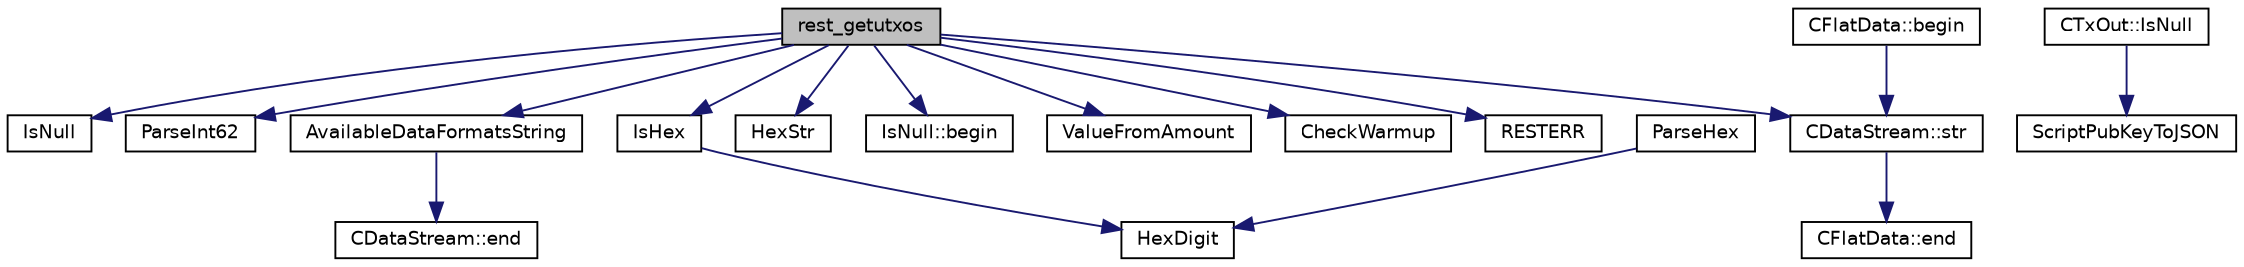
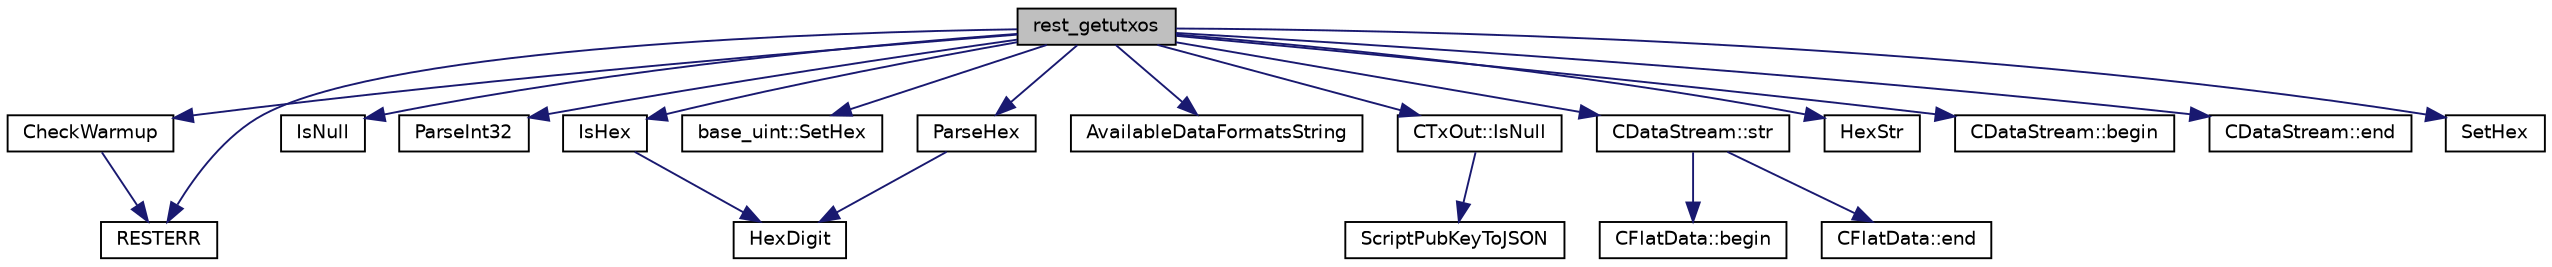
edge "CFlatData::begin" -> "CDataStream::str": reversed
edge "rest_getutxos" -> "ParseHex": added
edge "rest_getutxos" -> "CTxOut::IsNull": added
node "ParseInt62": label "ParseInt62" -> "ParseInt32"
node "base_uint::SetHex": added
node "IsNull::begin": label "IsNull::begin" -> "CDataStream::begin"
node "ValueFromAmount": label "ValueFromAmount" -> "SetHex"
edge "AvailableDataFormatsString" -> "CDataStream::end": now "rest_getutxos" -> "CDataStream::end"
edge "CheckWarmup" -> "RESTERR": added
